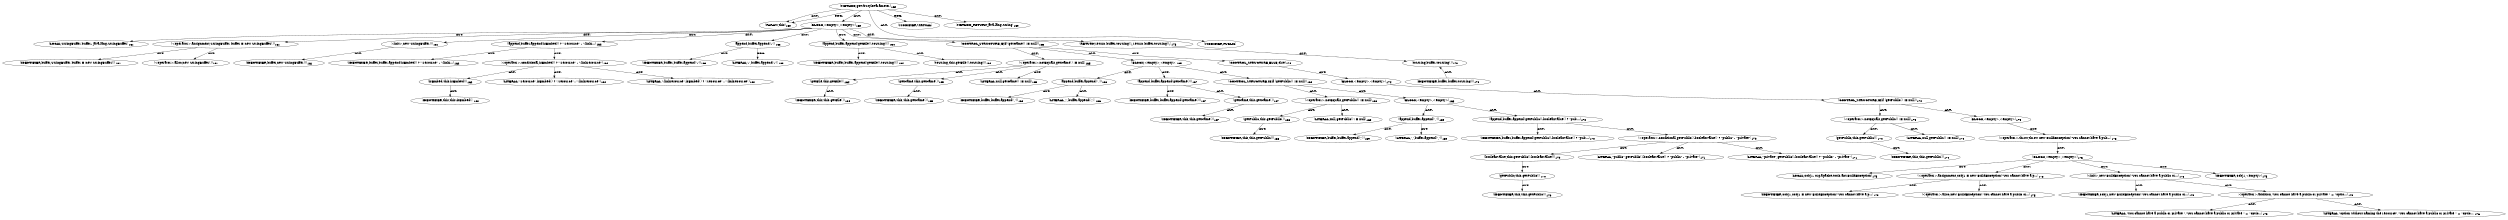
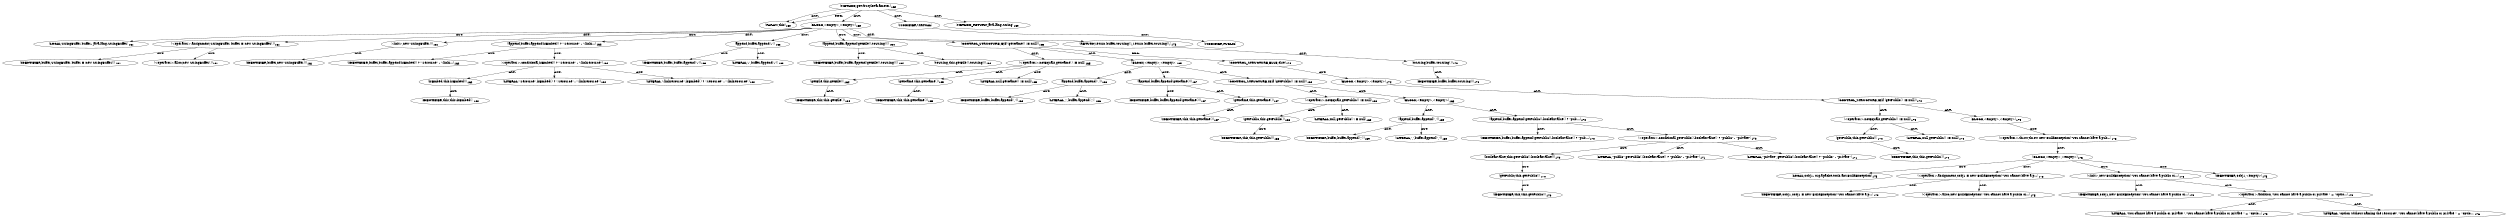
edge "(METHOD,getVbStyleParameter)" -> "(MODIFIER,VIRTUAL)": label "DDG: " -> "AST: "
edge "(METHOD,getVbStyleParameter)" -> "(MODIFIER,PUBLIC)": now "(MODIFIER,VIRTUAL)" -> "(MODIFIER,PUBLIC)"
edge "(append,buffer.append(':'))" -> "(LITERAL,':',buffer.append(':'))": label "DDG: " -> "AST: "
edge "(CONTROL_STRUCTURE,IF,if (getName() != null))" -> "(CONTROL_STRUCTURE,ELSE,else)": label "AST: " -> "DDG: "
edge "(IDENTIFIER,buffer,buffer.toString())" -> "(toString,buffer.toString())": reversed
